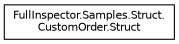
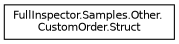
node "FullInspector.Samples.Struct. CustomOrder.Struct": label "FullInspector.Samples.Struct. CustomOrder.Struct" -> "FullInspector.Samples.Other. CustomOrder.Struct"
